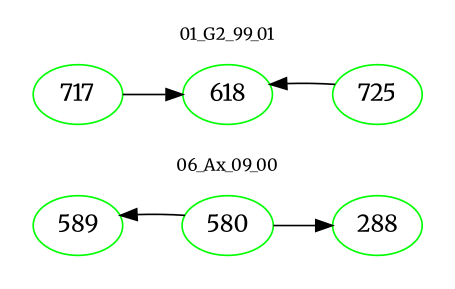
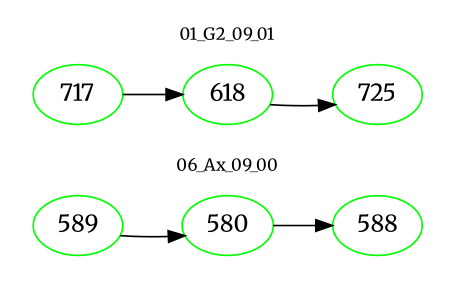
cluster "01_G2_99_01": label "01_G2_99_01" -> "01_G2_09_01"
edge "725" -> "618": reversed
edge "580" -> "589": reversed
node "288": label "288" -> "588"
